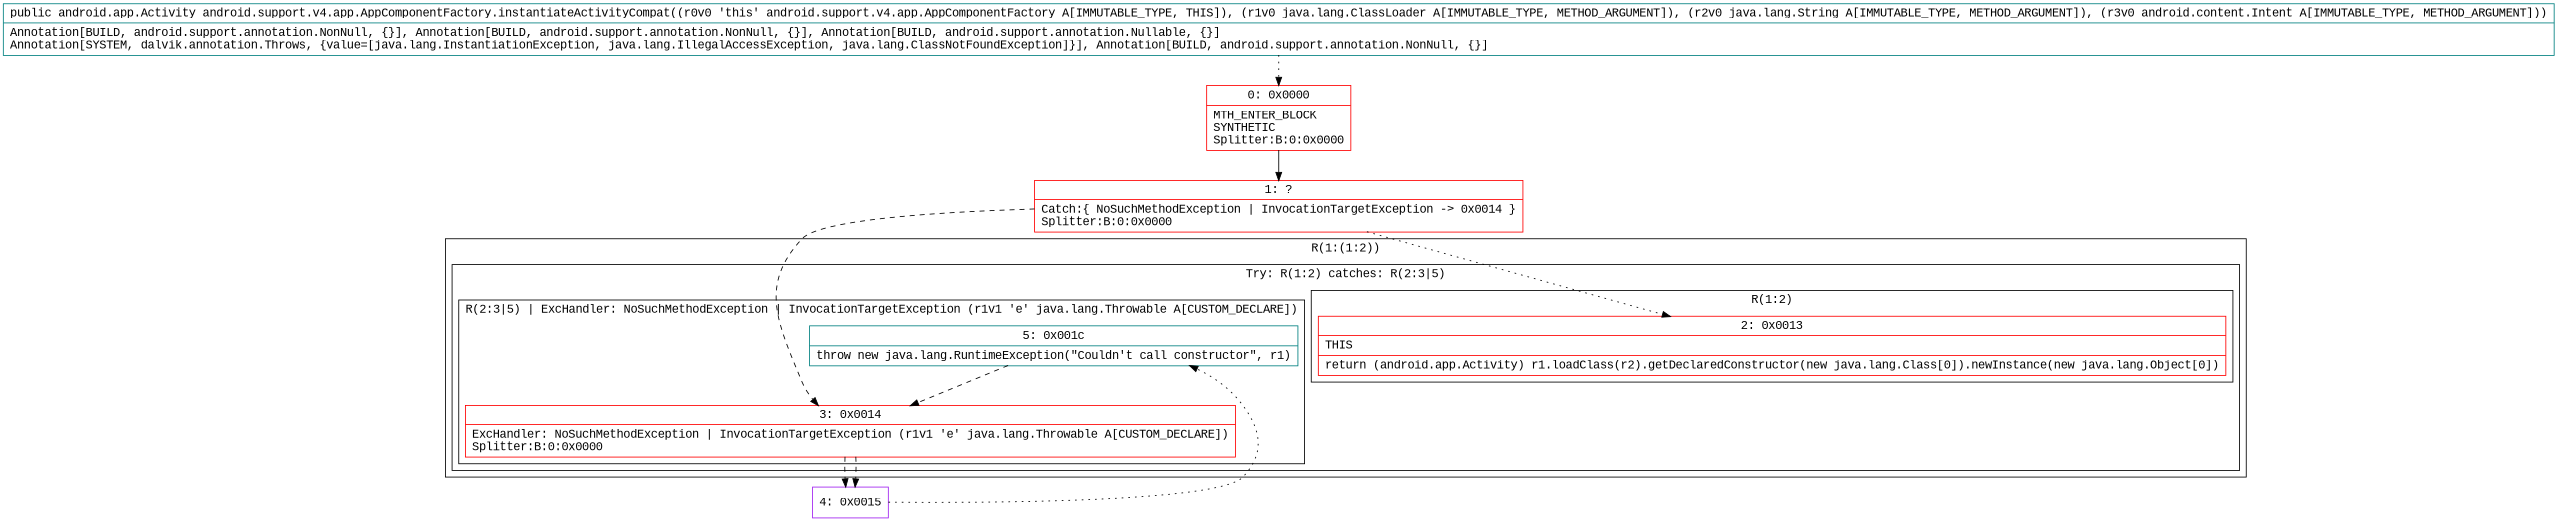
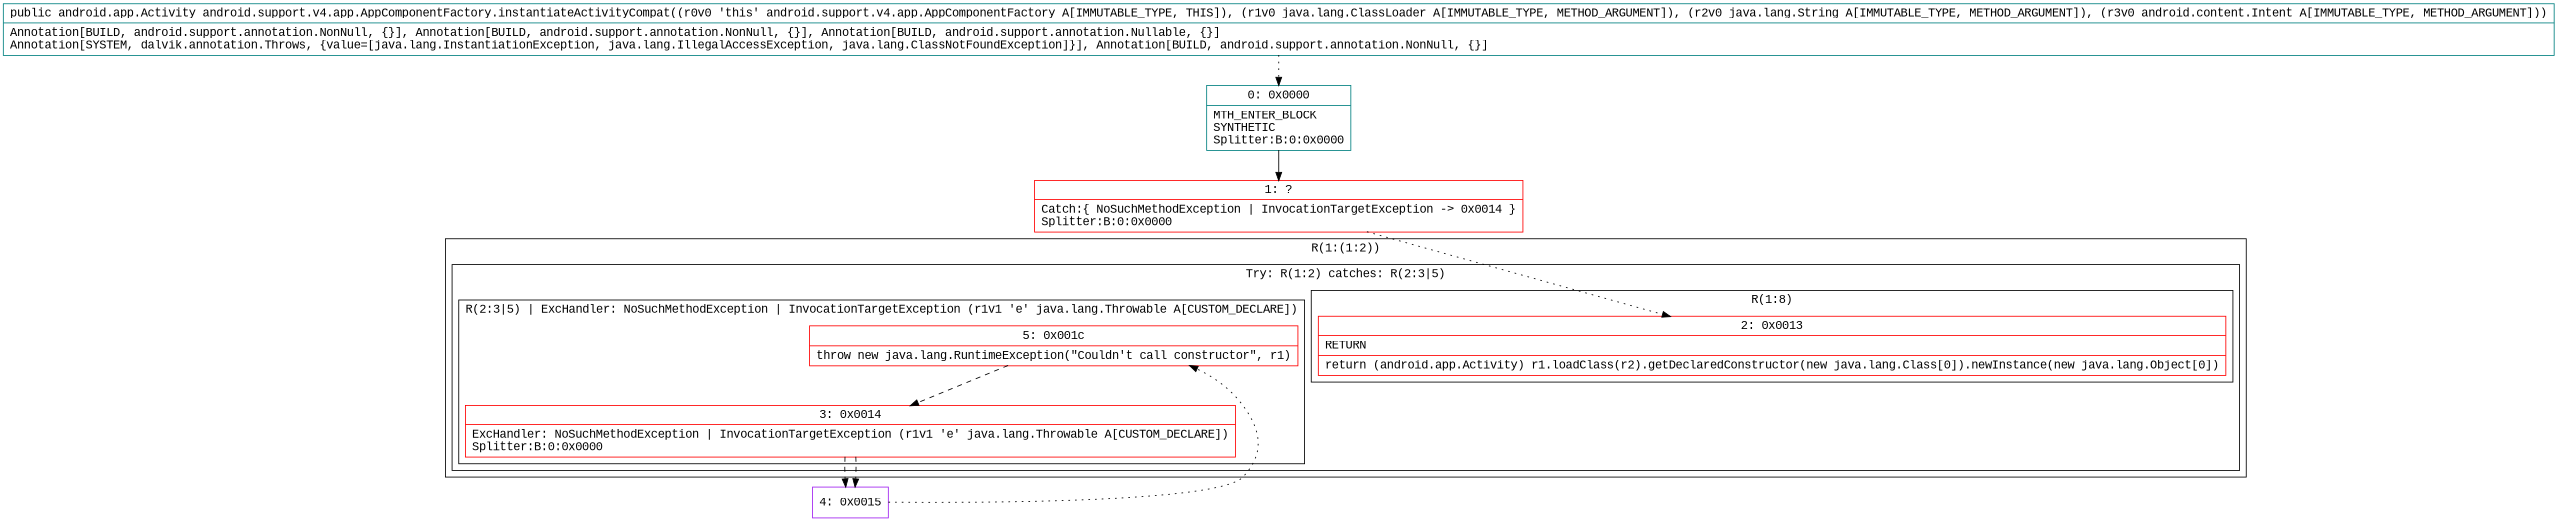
node "0: 0x0000": color red -> teal
edge "1: ?" -> "3: 0x0014": removed
cluster "R(1:2)": label "R(1:2)" -> "R(1:8)"
node "2: 0x0013": text "THIS" -> "RETURN"
node "5: 0x001c": color teal -> red
